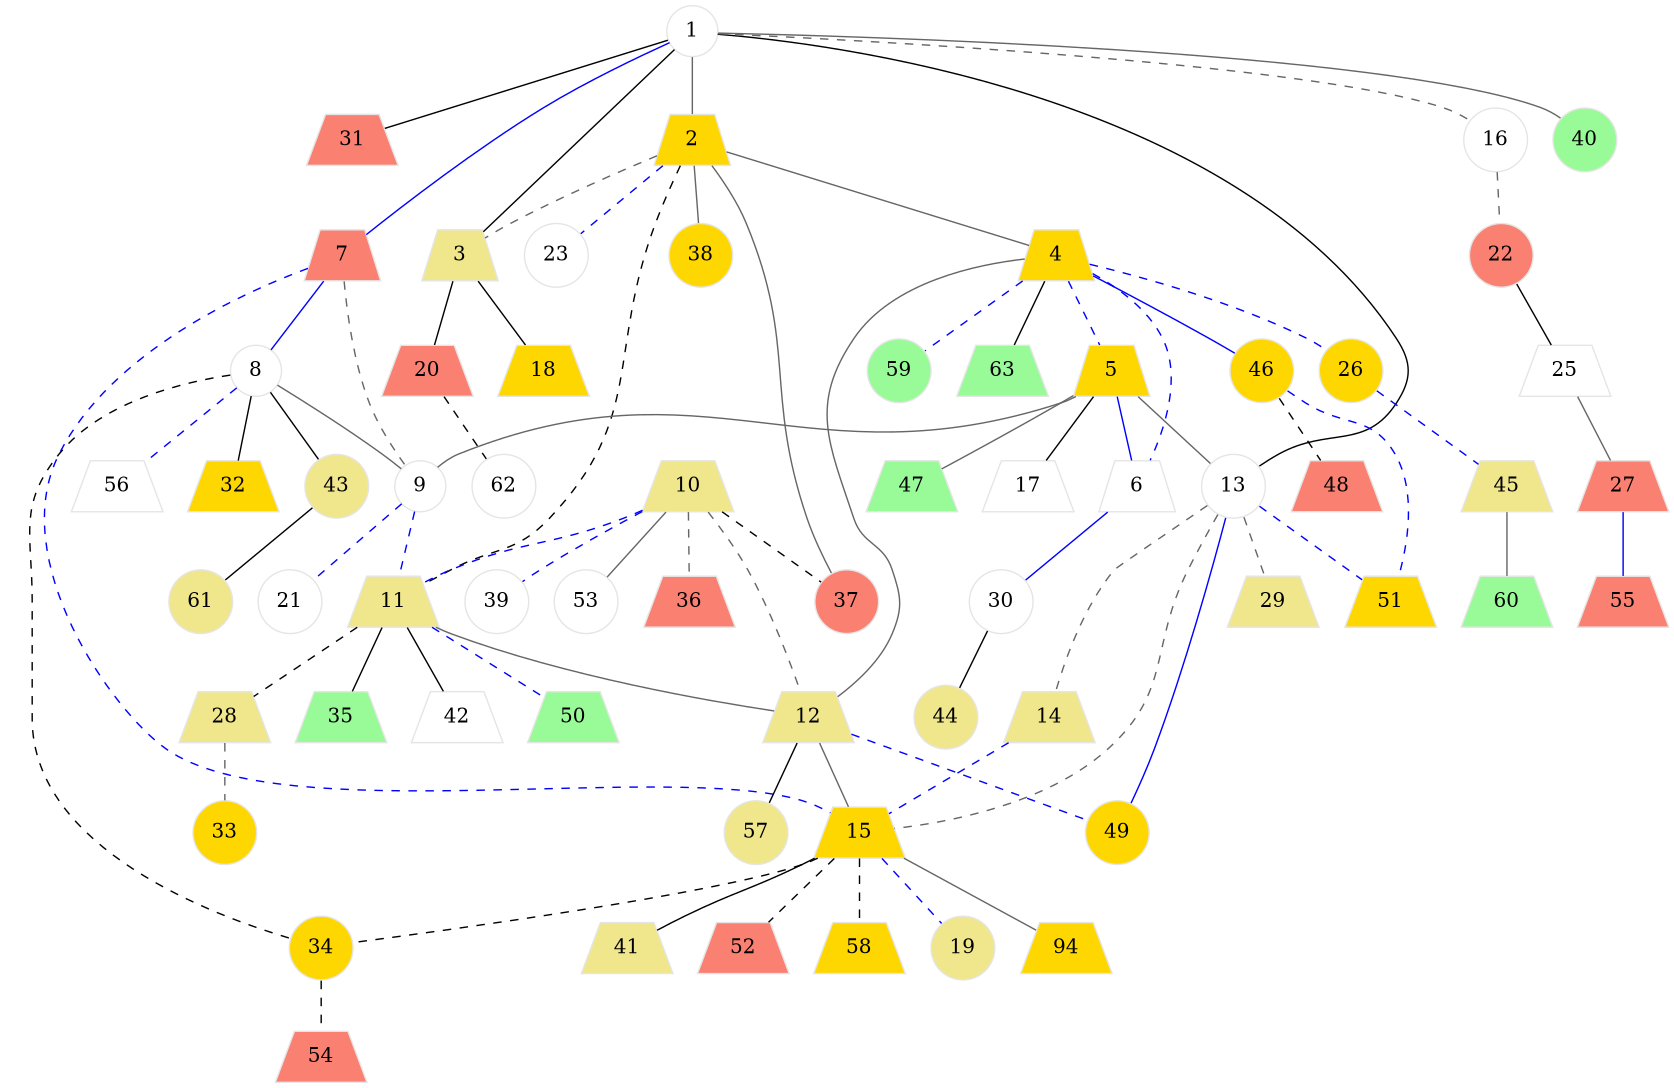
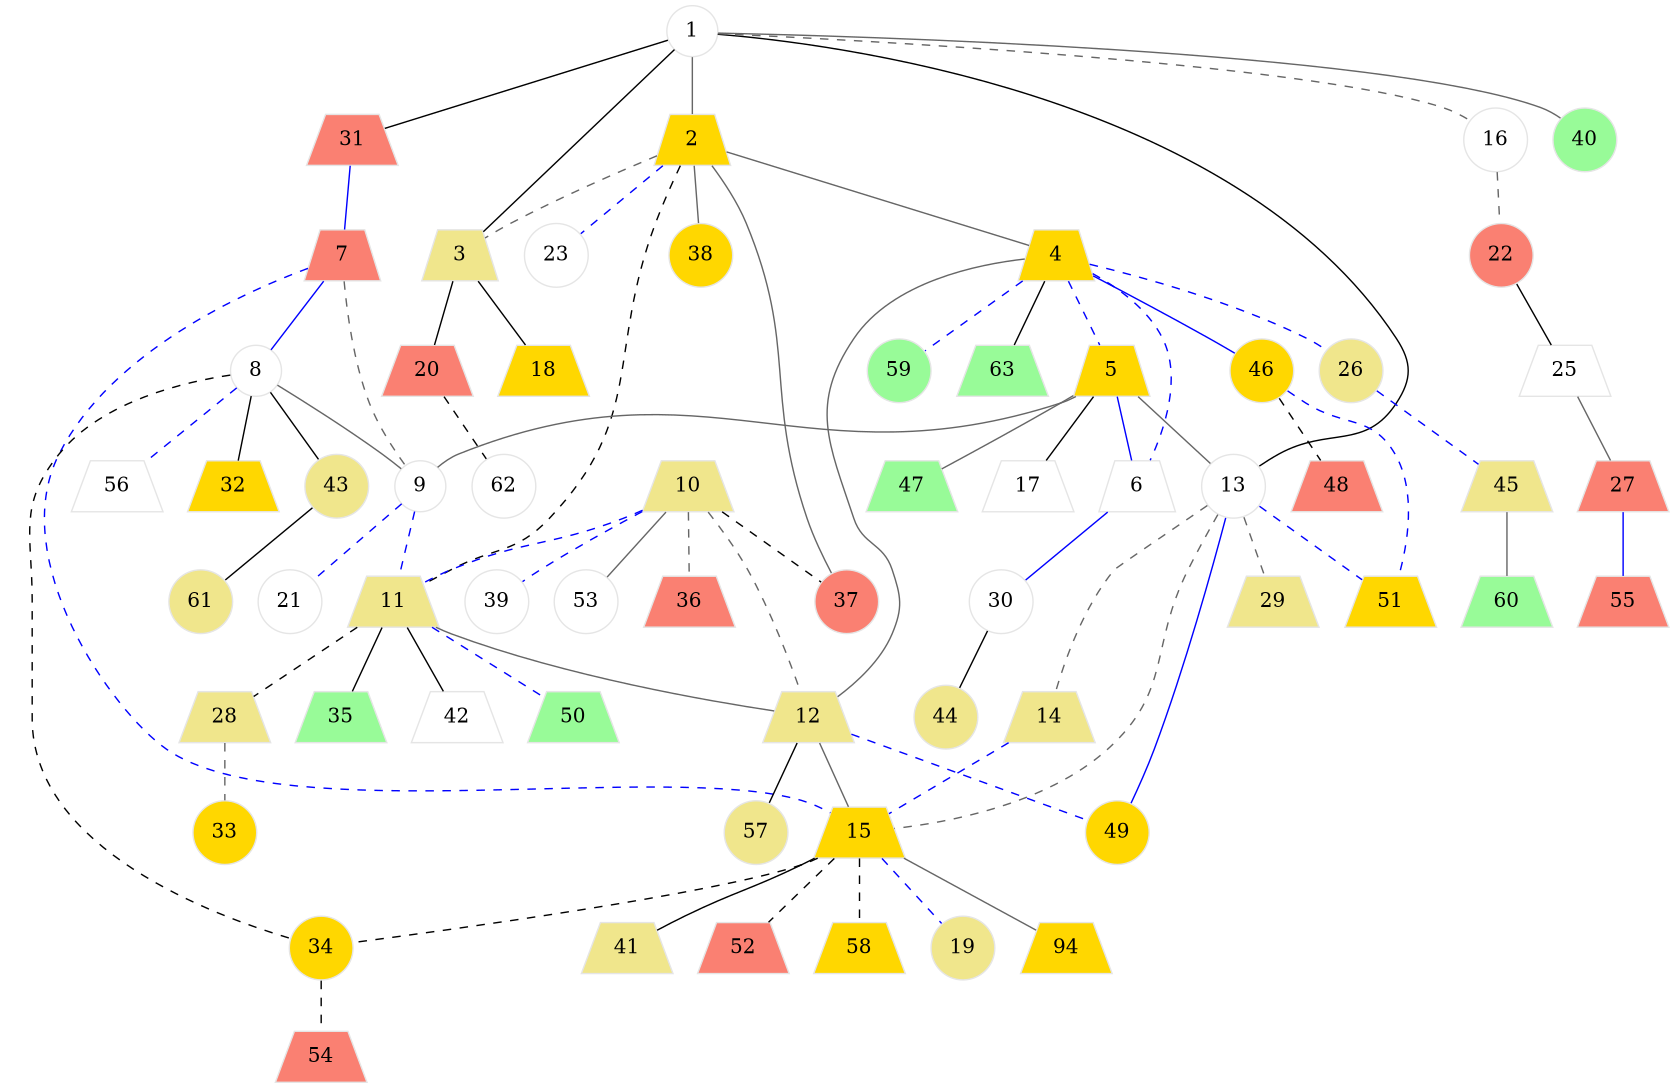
edge "1" -- "7": now "31" -- "7"
node "26": fillcolor gold -> khaki
